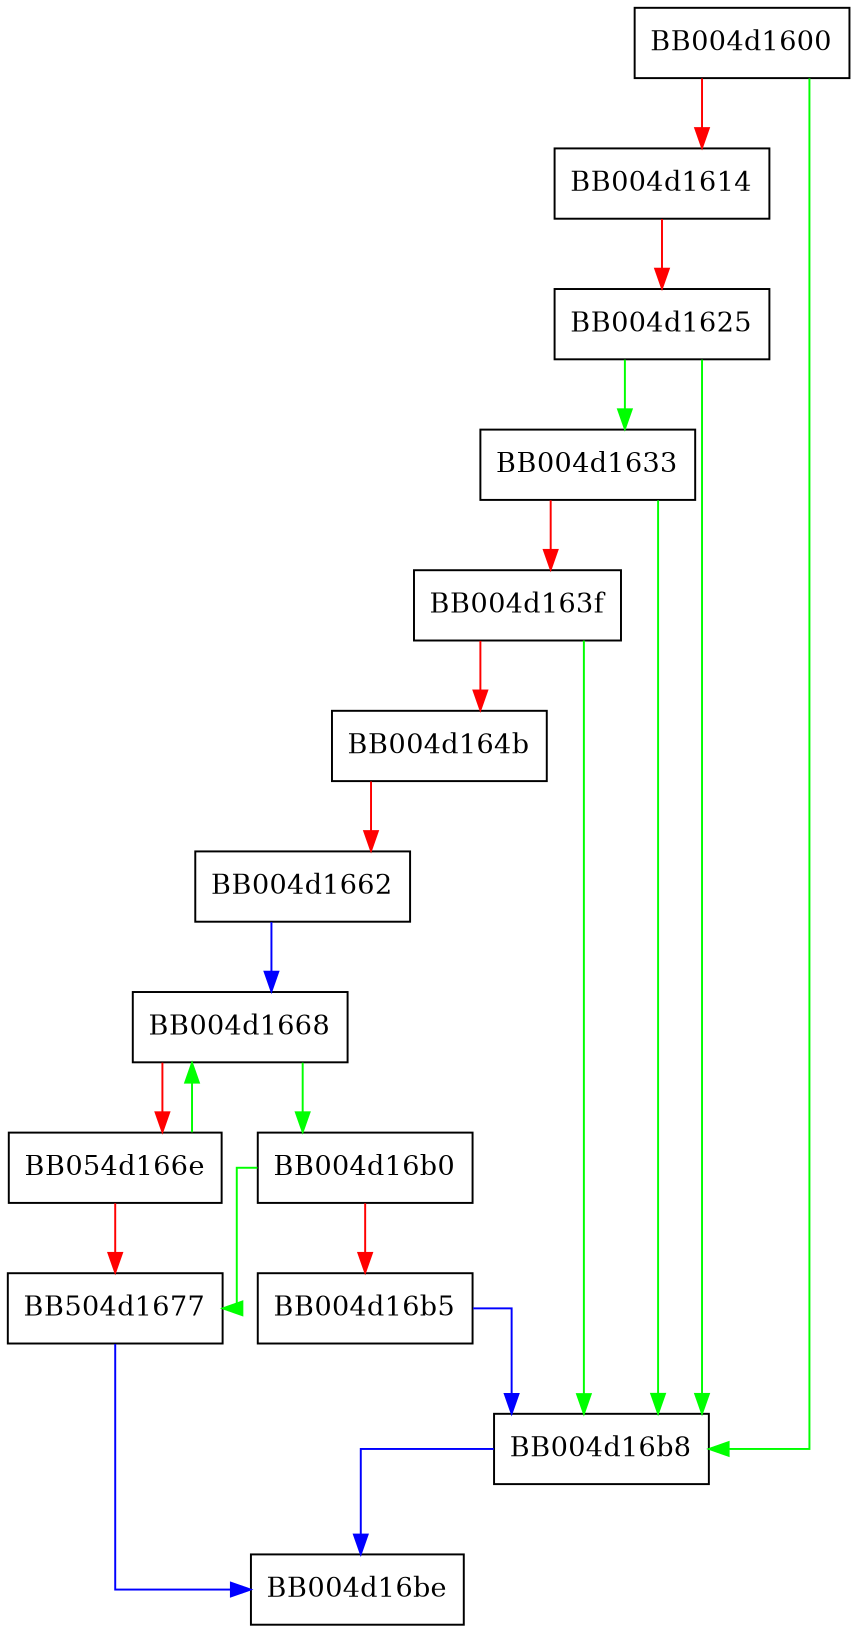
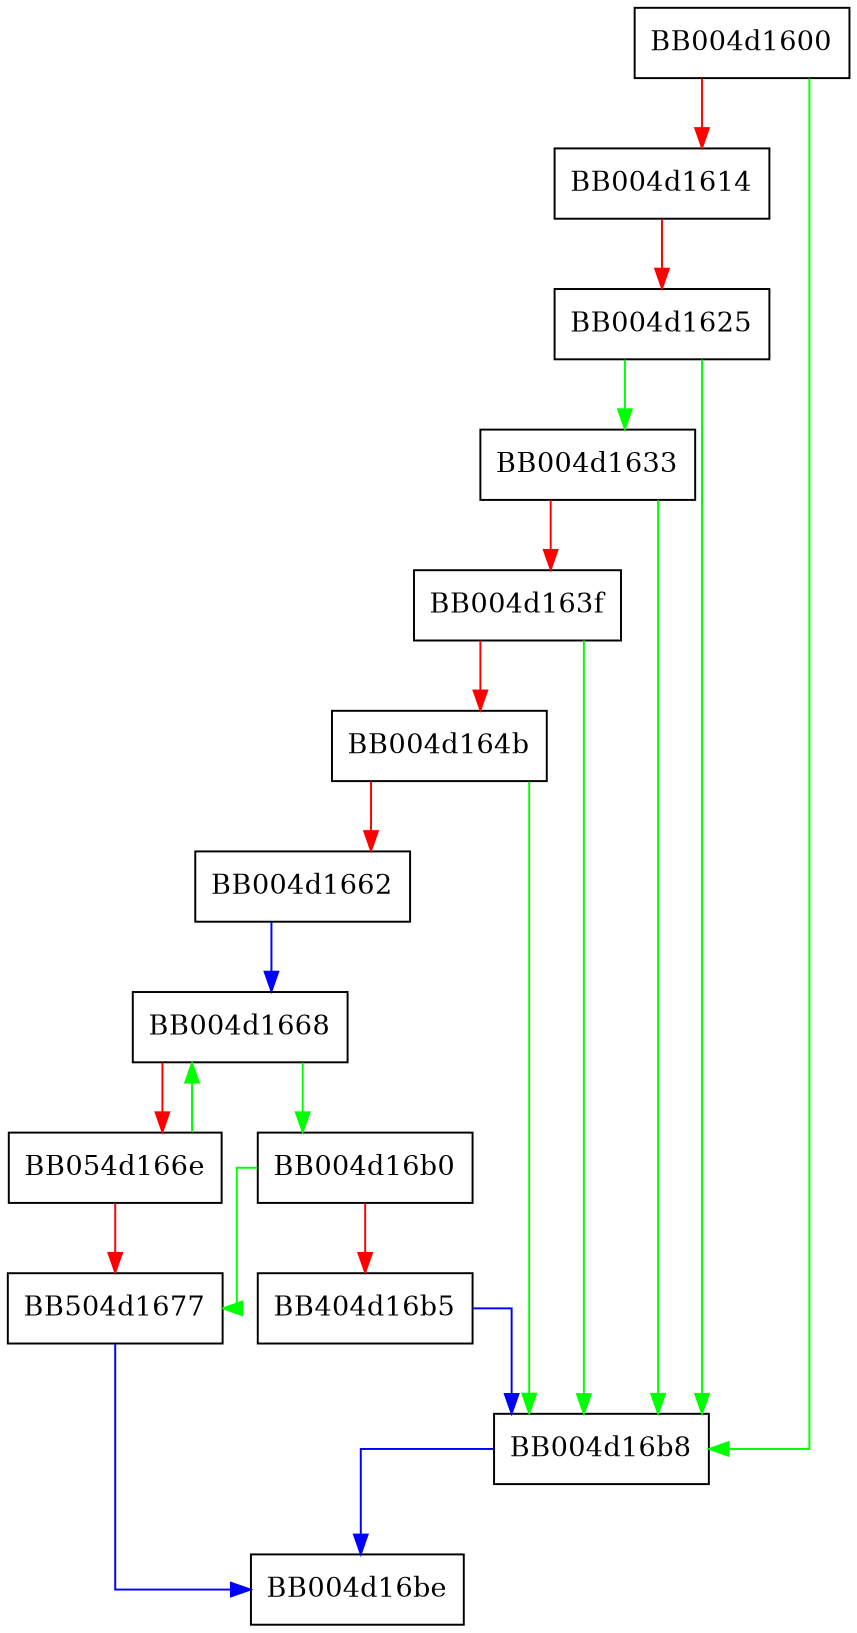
edge "BB004d164b" -> "BB004d16b8": added
node "BB004d16b5": label "BB004d16b5" -> "BB404d16b5"
